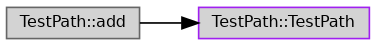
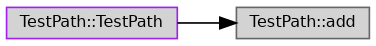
edge "TestPath::add" -> "TestPath::TestPath": reversed
